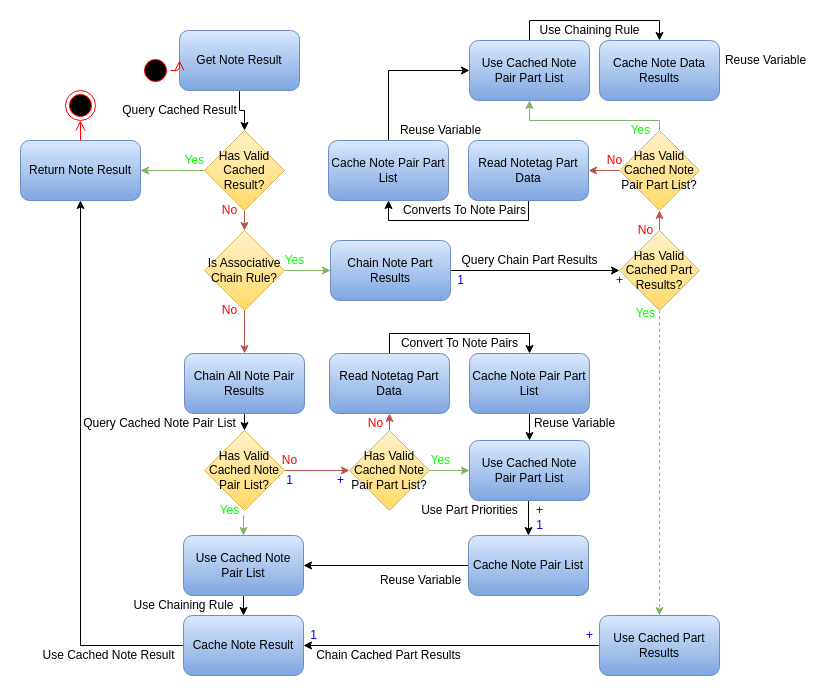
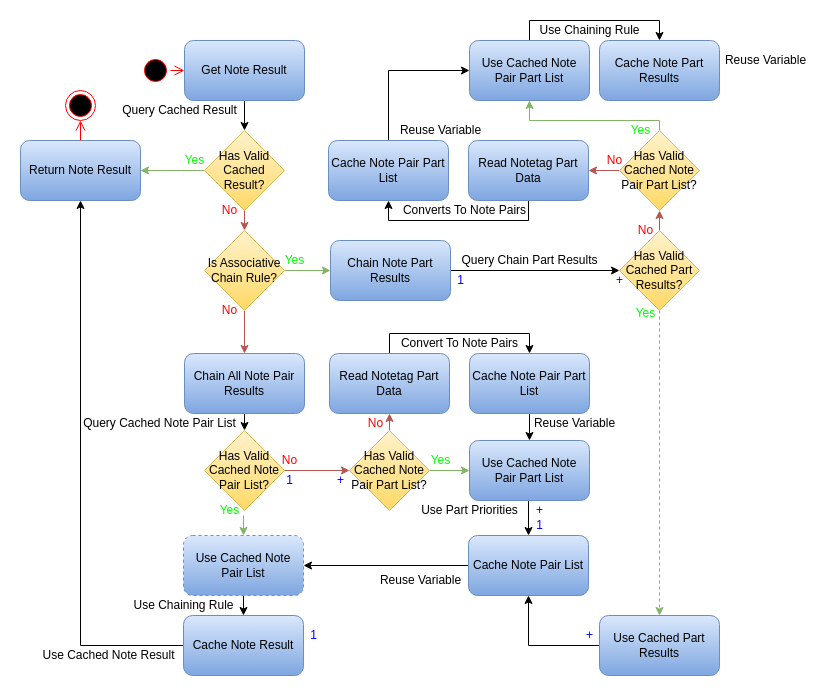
node "Get Note Result": moved (240, 61) -> (245, 71)
node "Cache Note Data Results": label "Cache Note Data Results" -> "Cache Note Part Results"
node "Use Cached Note Pair List": style solid -> dashed
edge "Use Cached Part Results" -> "Cache Note Result": now "Use Cached Part Results" -> "Cache Note Pair List"
node "Chain Cached Part Results": removed
